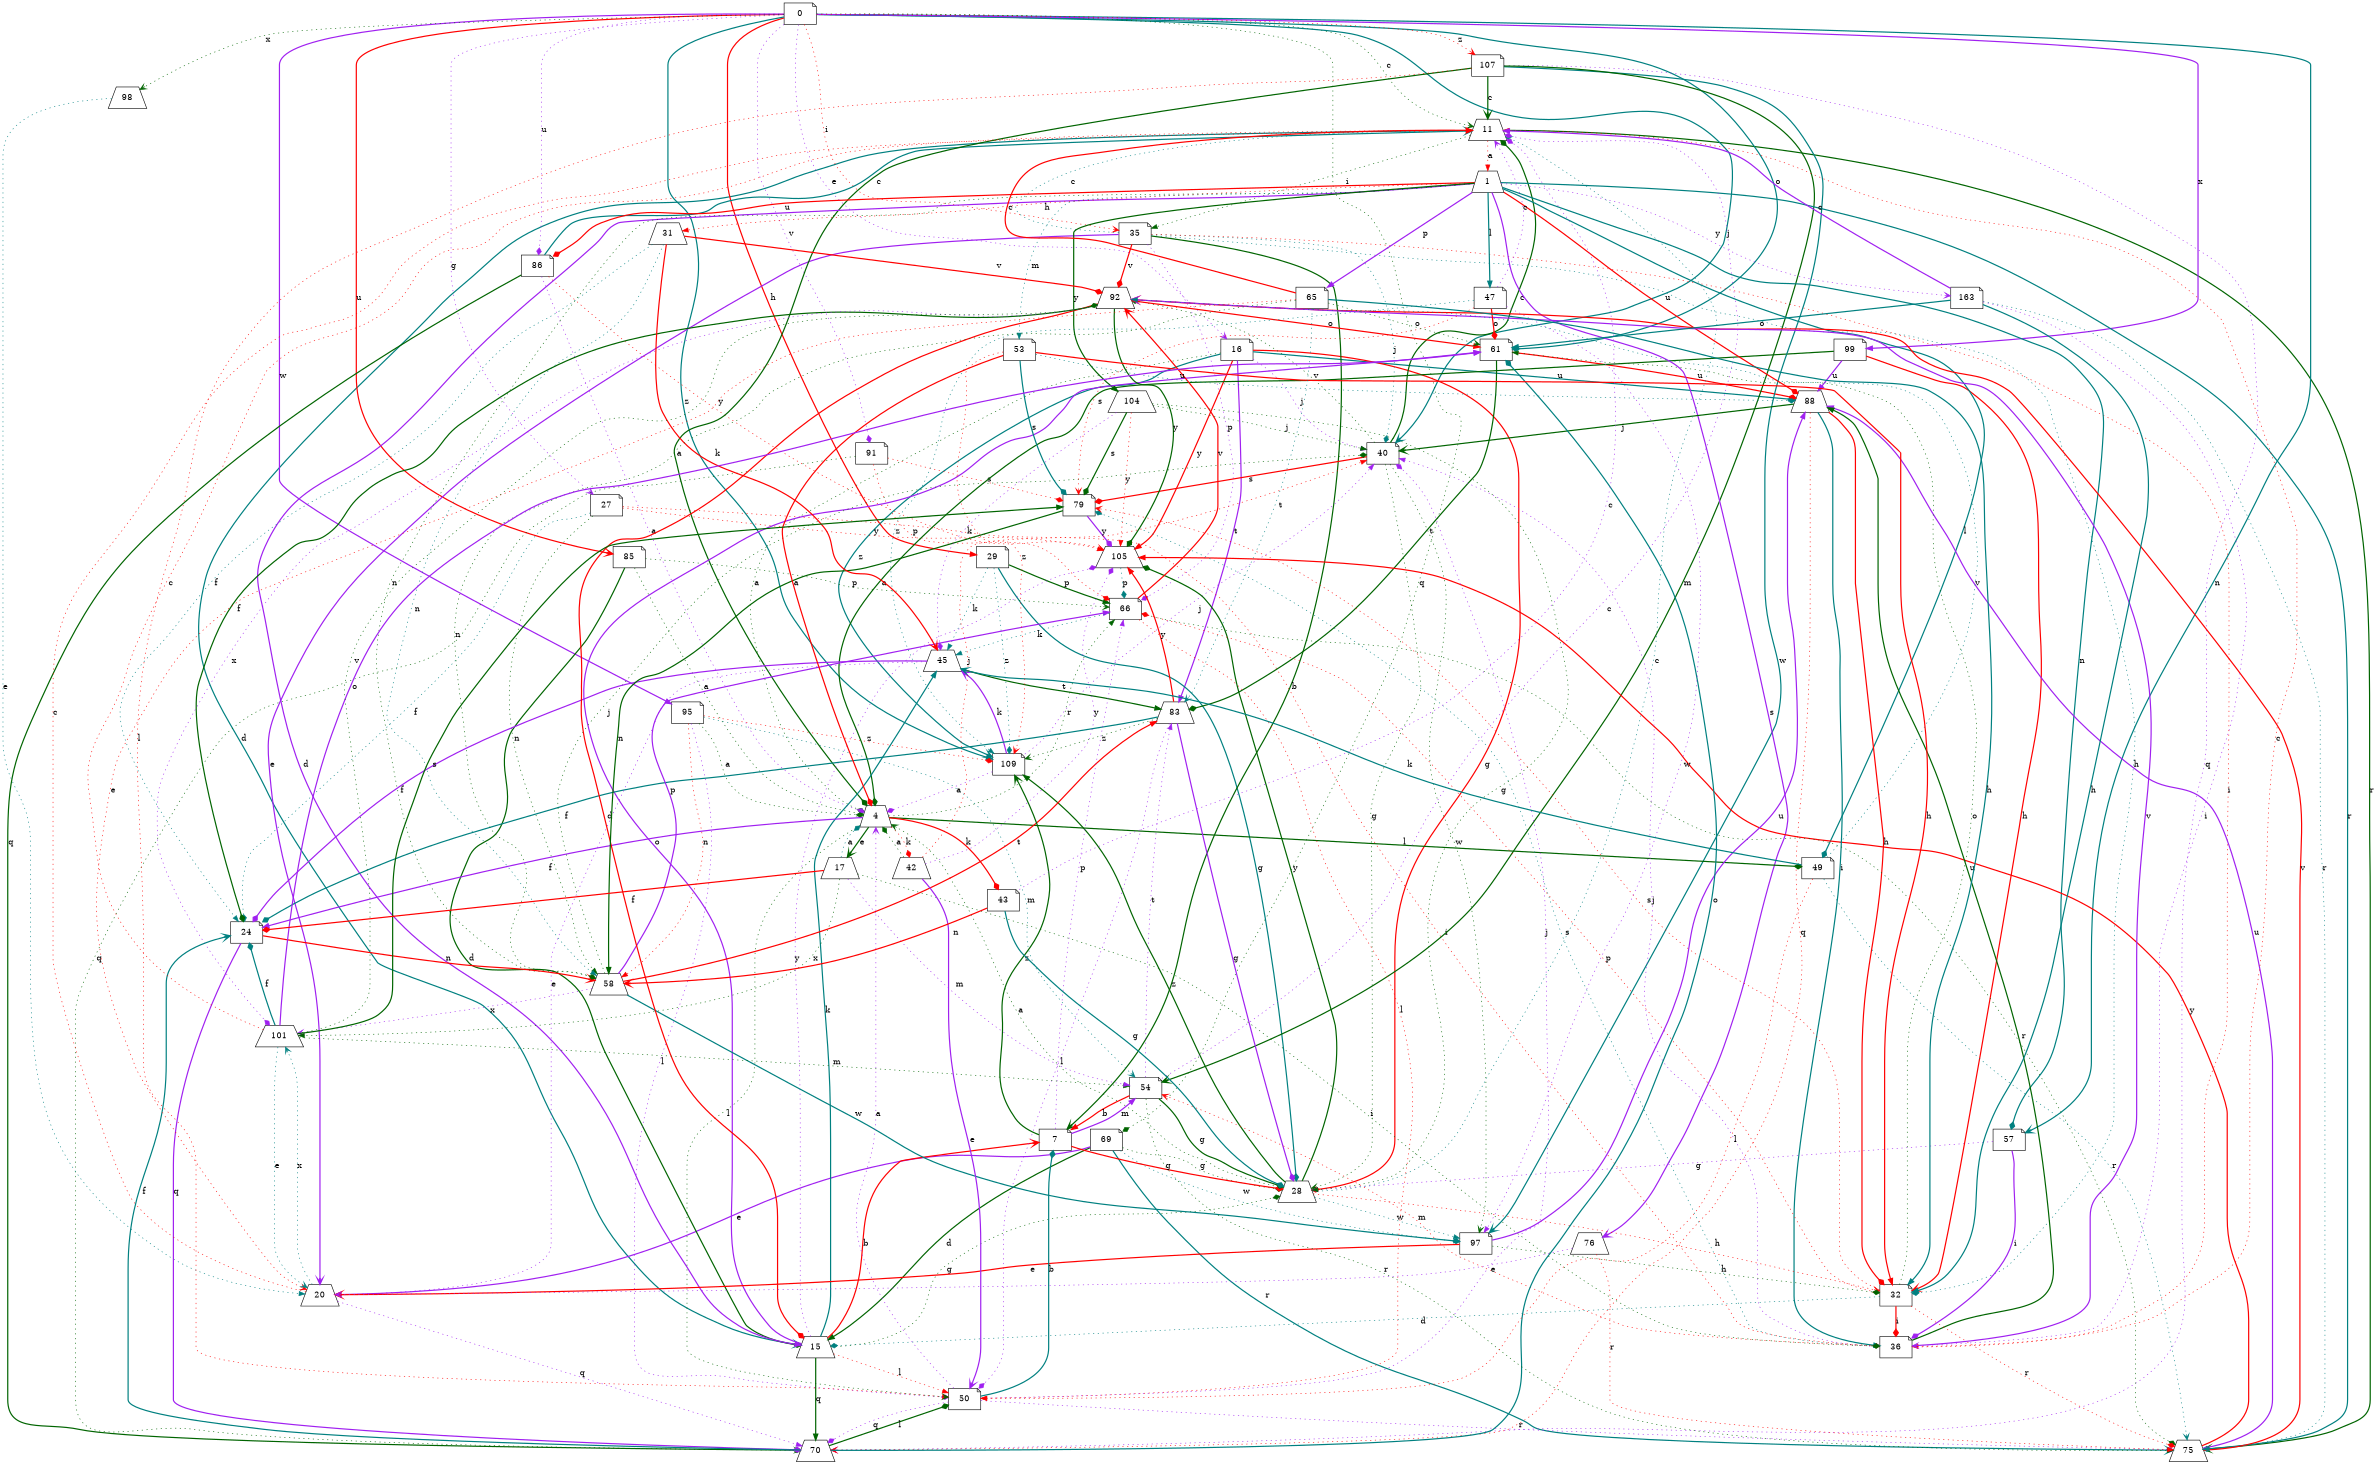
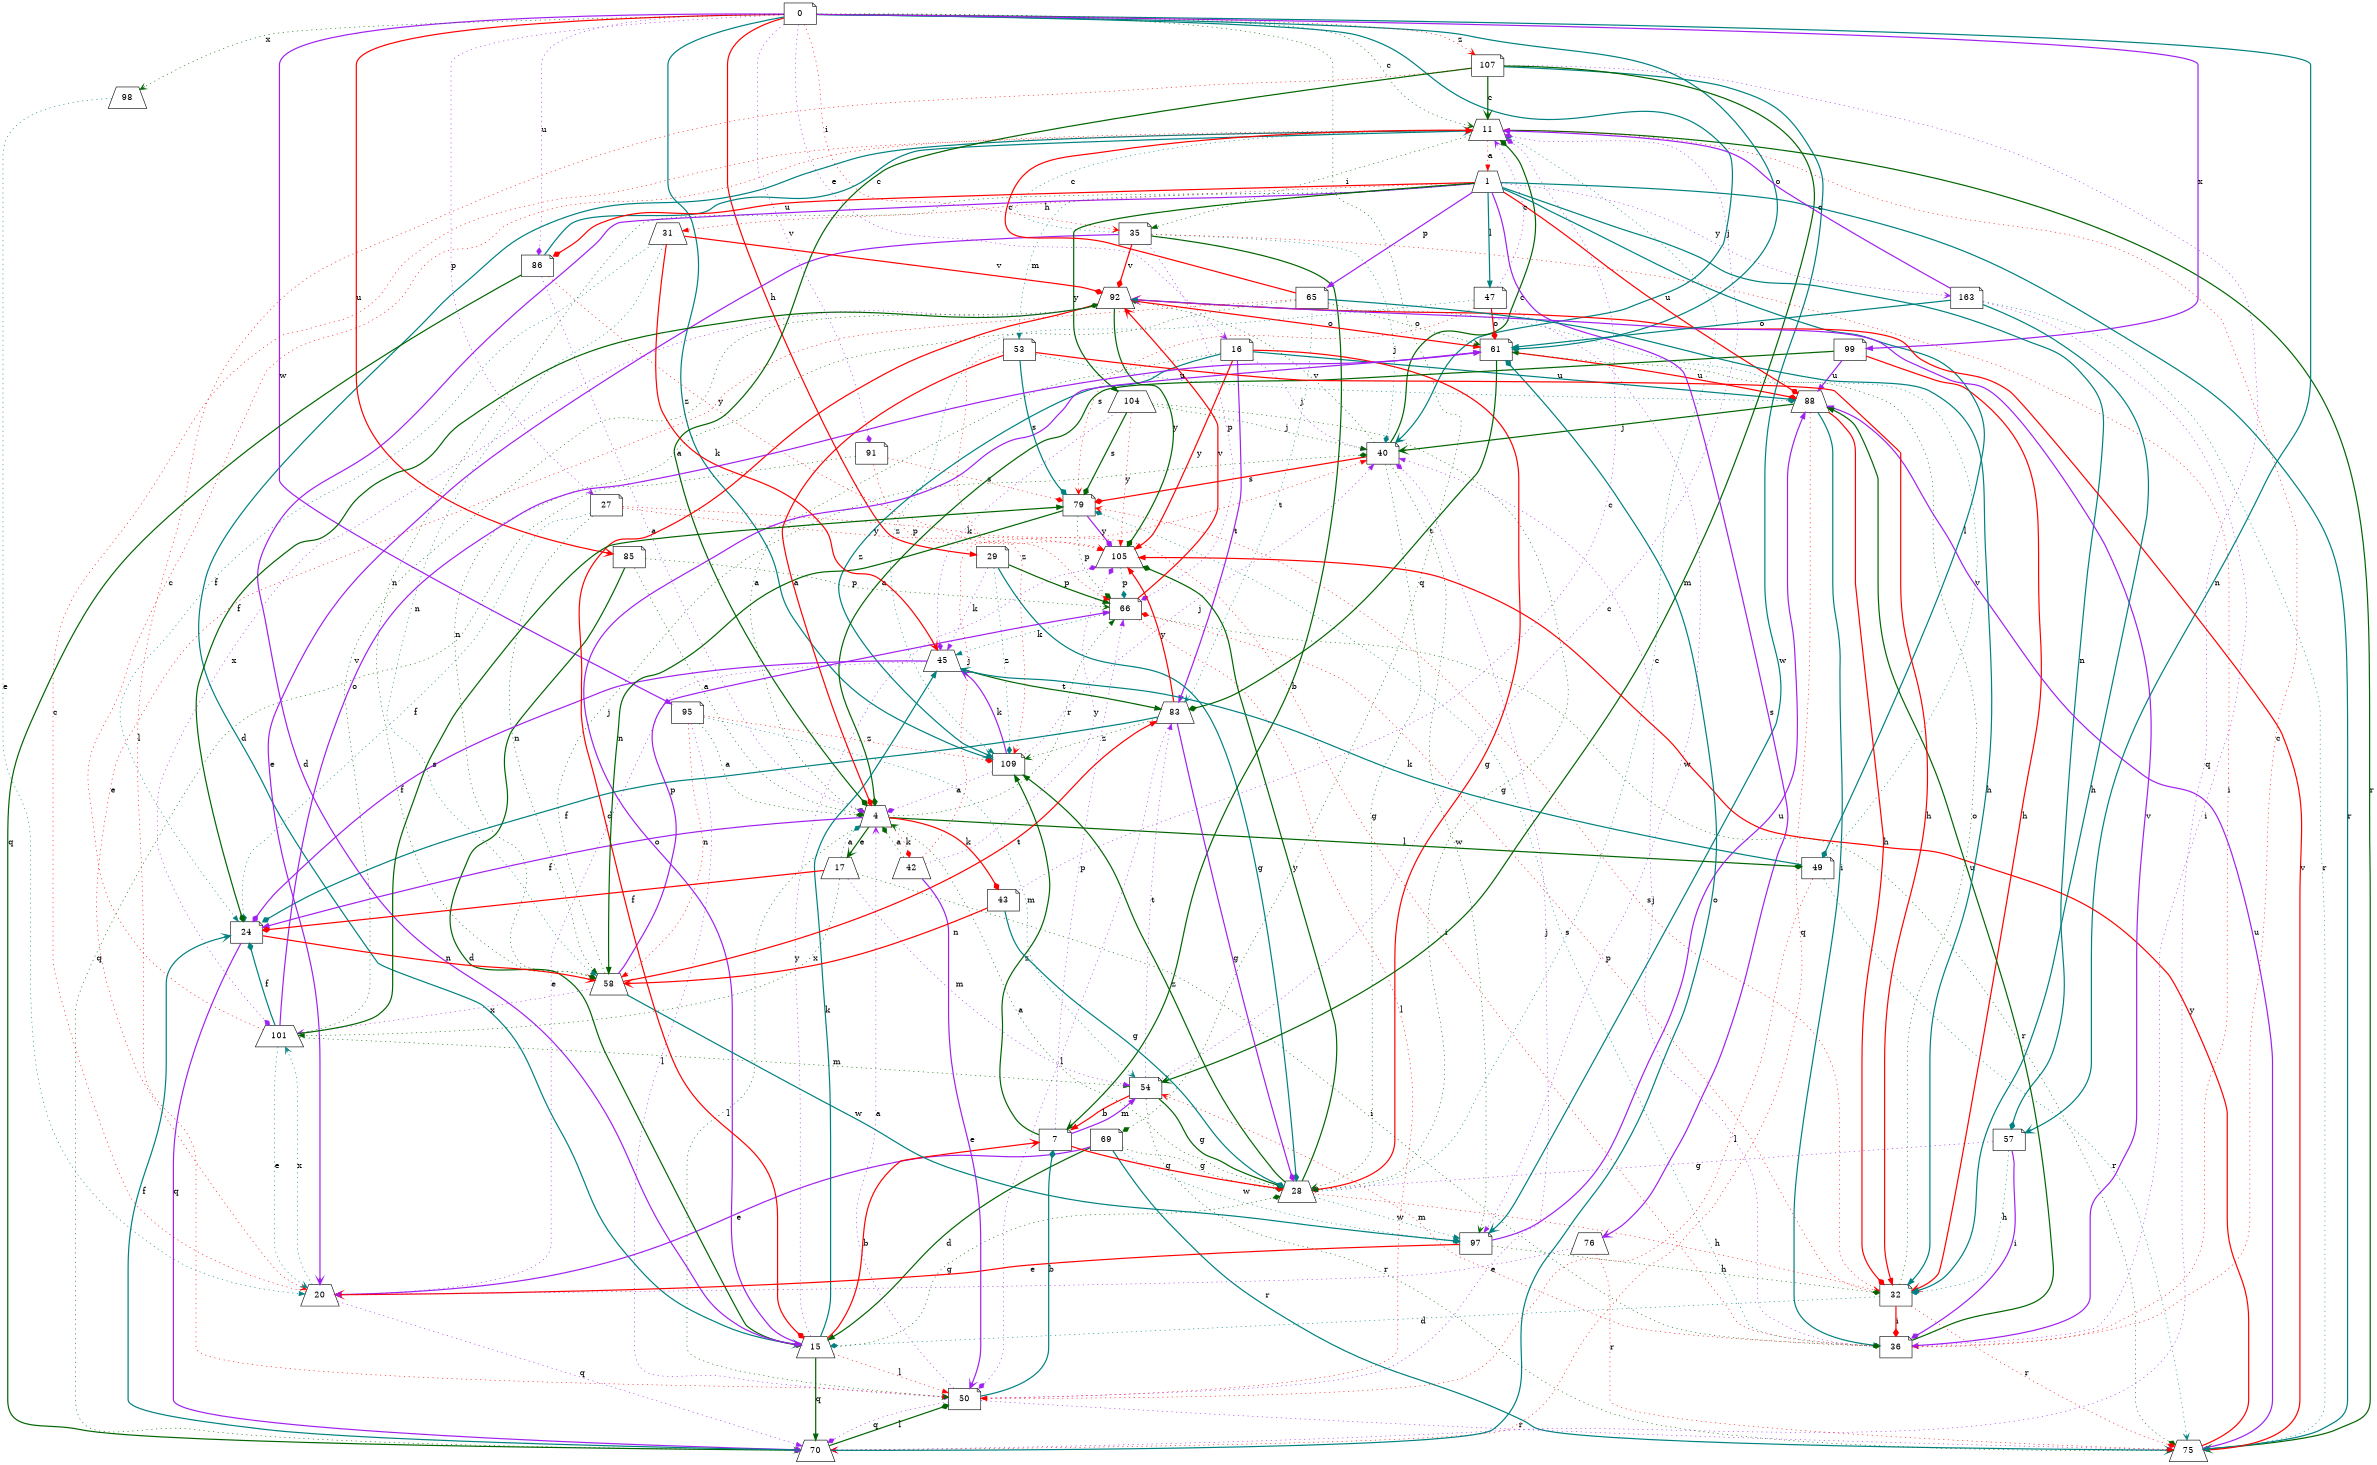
edge "0" -> "27": label "g" -> "p"
edge "35" -> "32": now "57" -> "32"
edge "79" -> "66": added, label "p"
edge "29" -> "45": color teal -> purple
edge "7" -> "109": arrowhead vee -> normal
